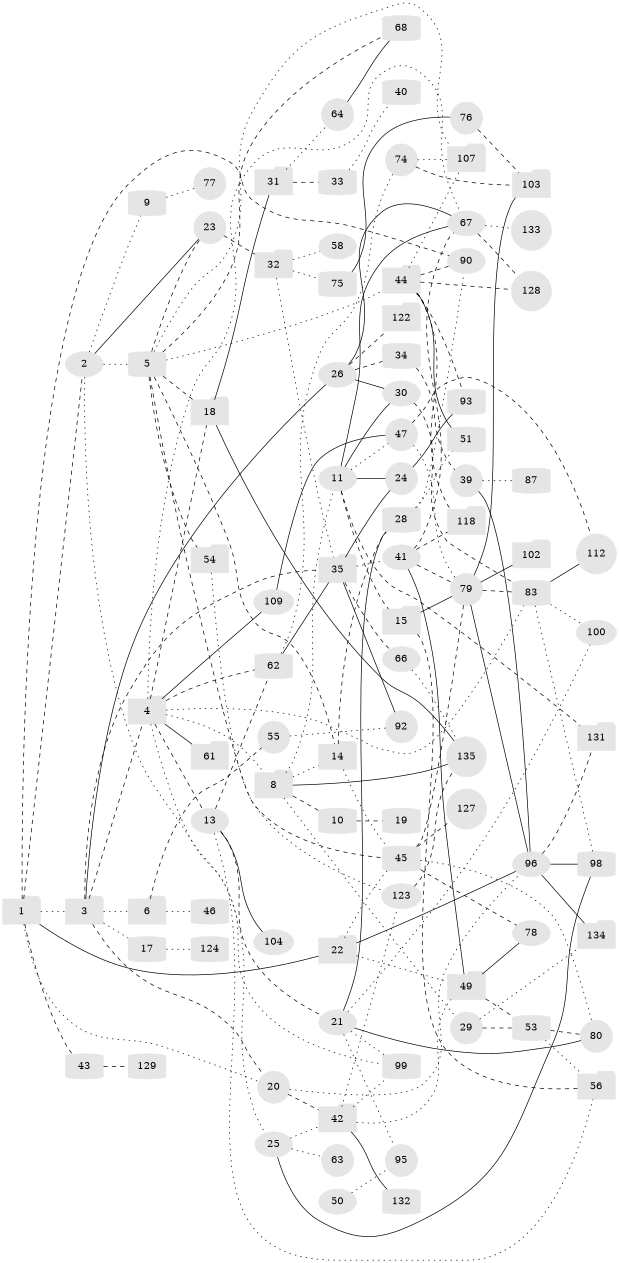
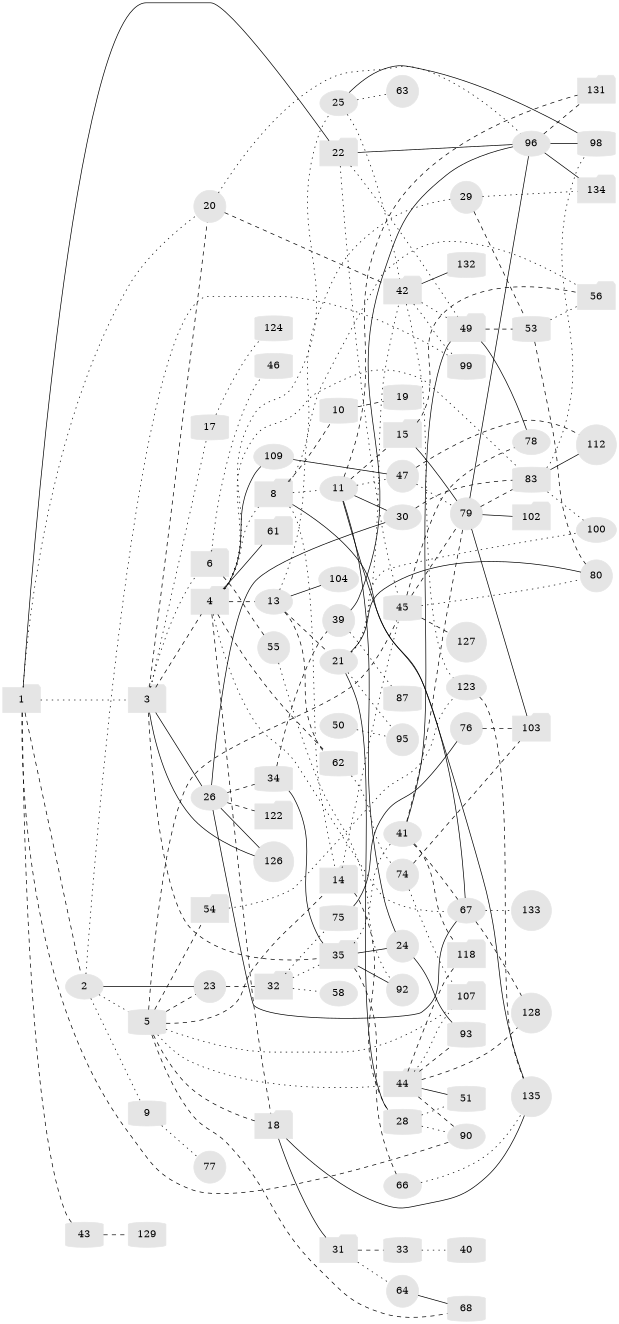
edge "35" -- "62": now "35" -- "34"
node "126": added
edge "21" -- "99": now "21" -- "42"
